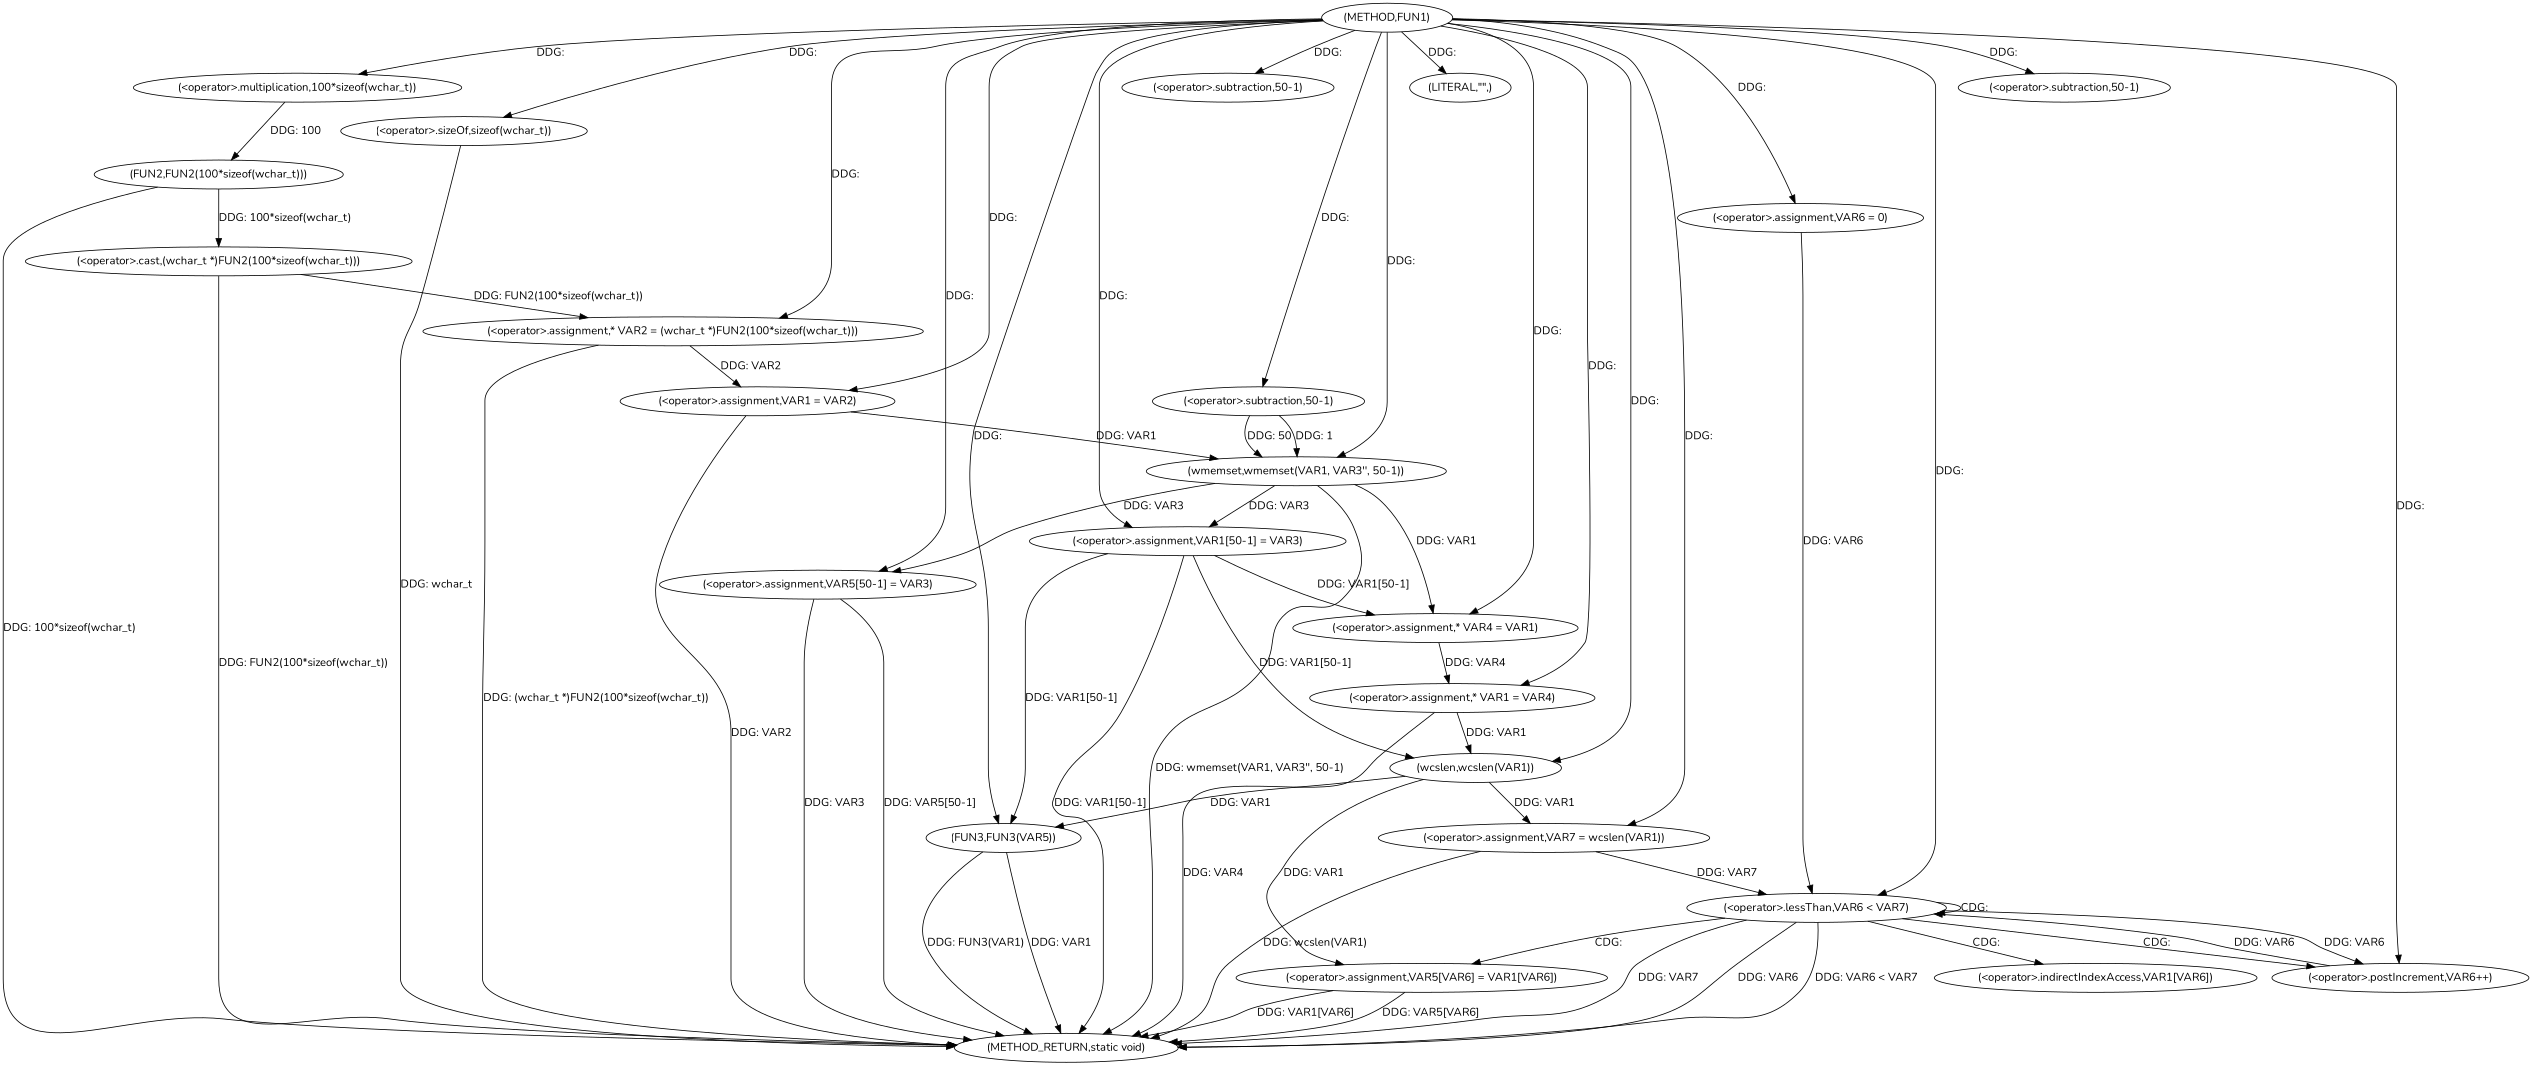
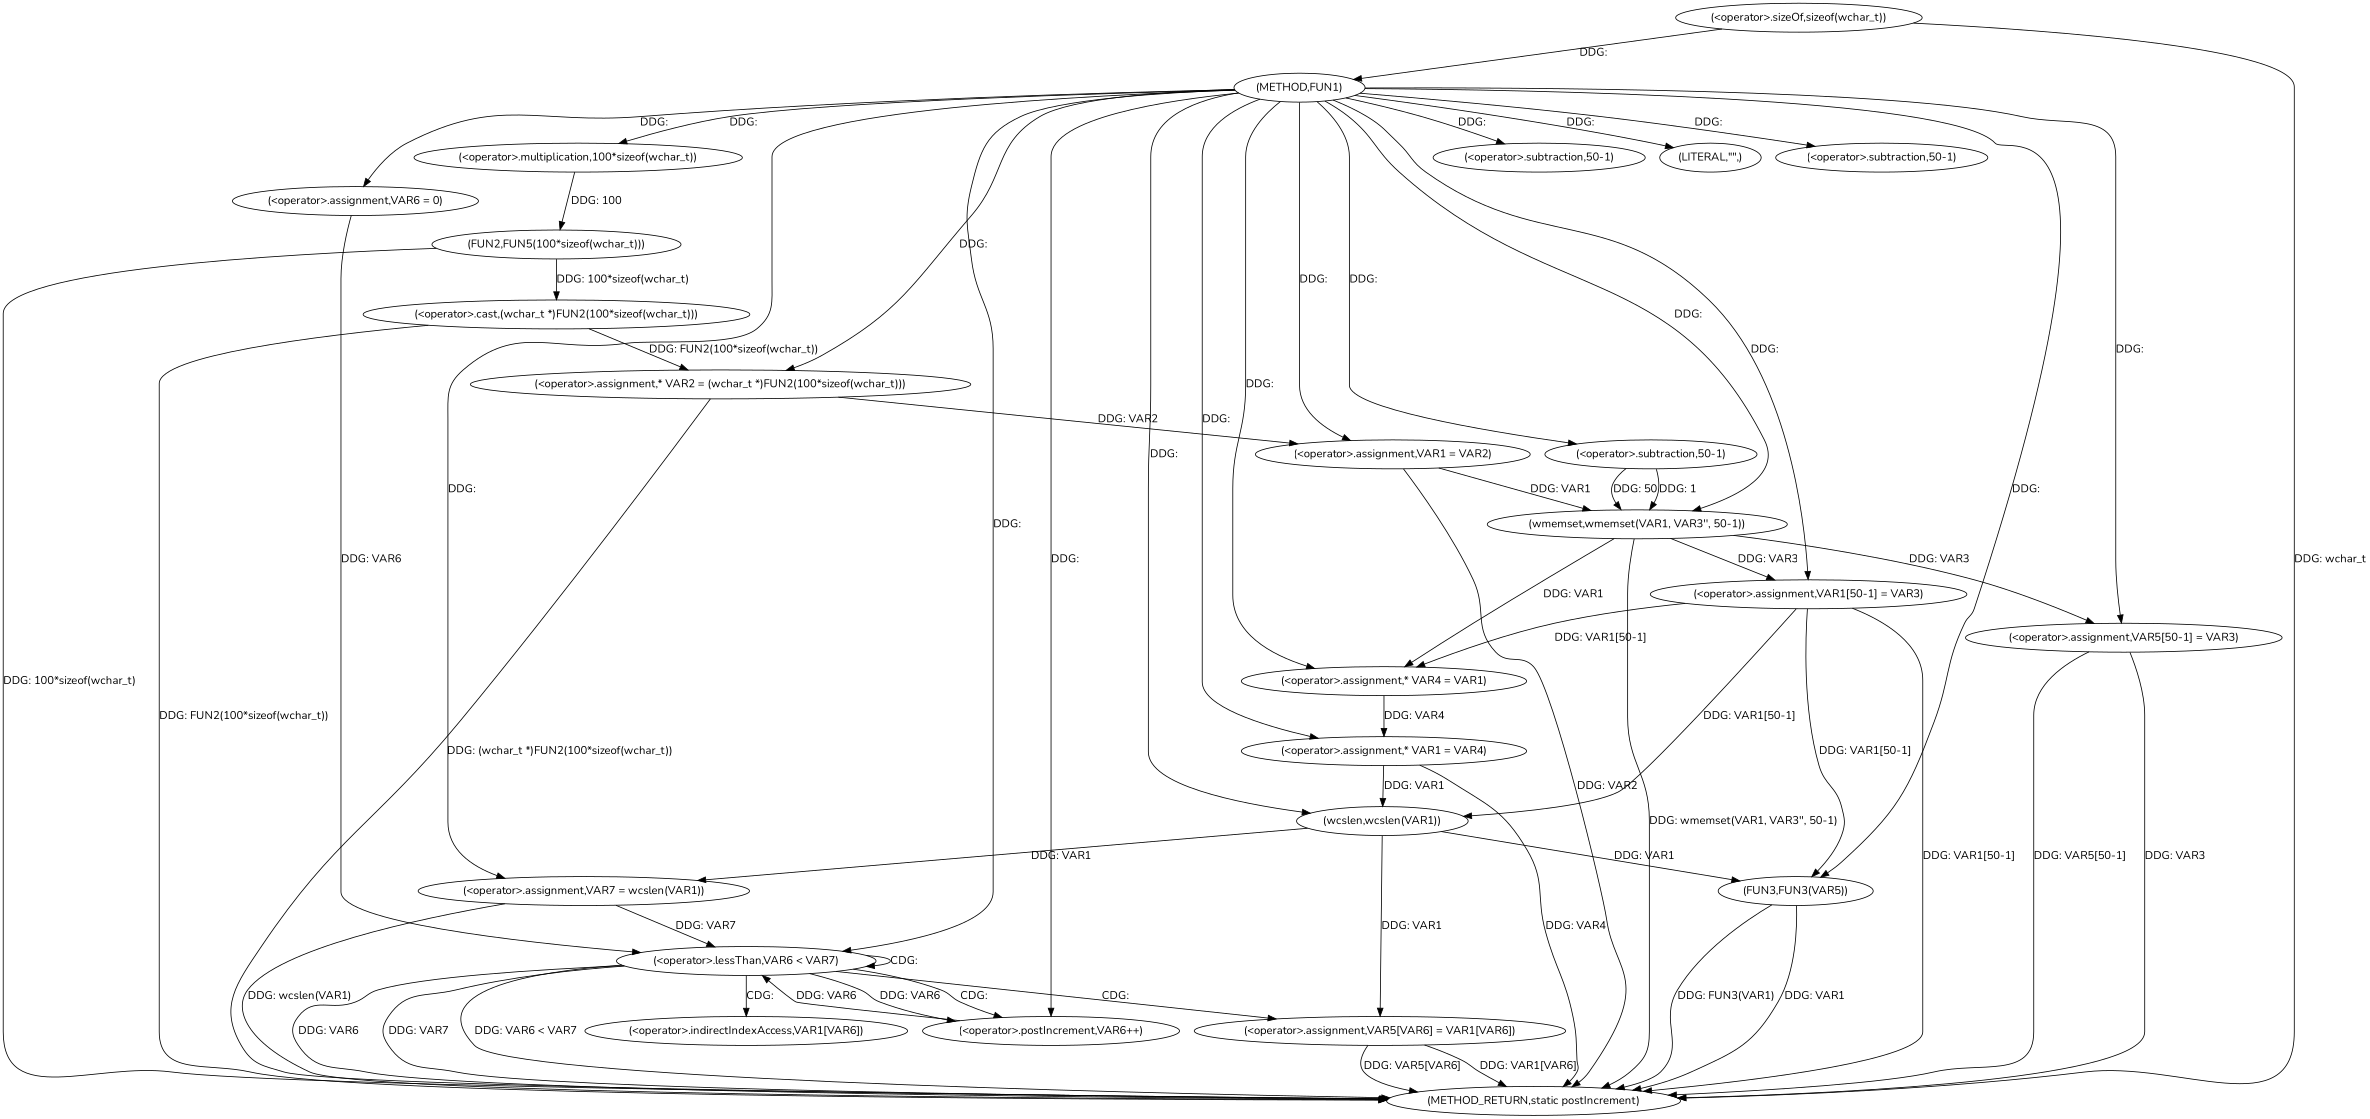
edge "(METHOD,FUN1)" -> "(<operator>.sizeOf,sizeof(wchar_t))": reversed
node "(FUN2,FUN2(100*sizeof(wchar_t)))": label "(FUN2,FUN2(100*sizeof(wchar_t)))" -> "(FUN2,FUN5(100*sizeof(wchar_t)))"
node "(METHOD_RETURN,static void)": label "(METHOD_RETURN,static void)" -> "(METHOD_RETURN,static postIncrement)"
